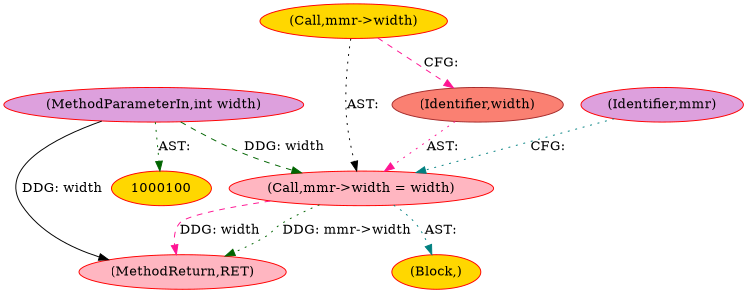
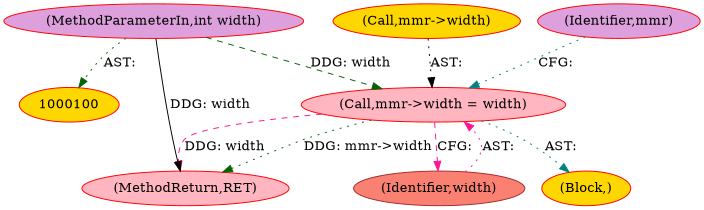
edge "(Call,mmr->width)" -> "(Identifier,width)": now "(Call,mmr->width = width)" -> "(Identifier,width)"
